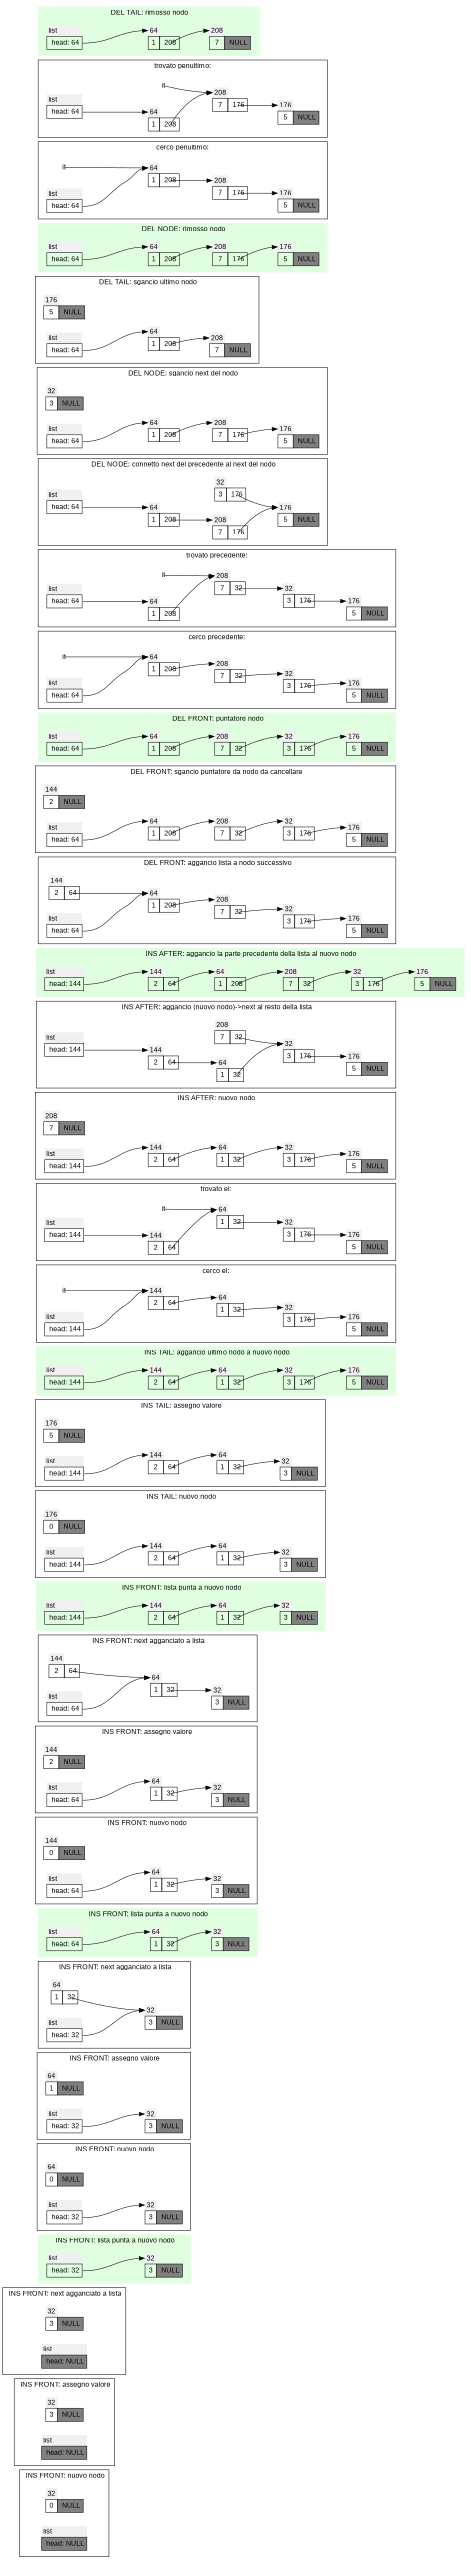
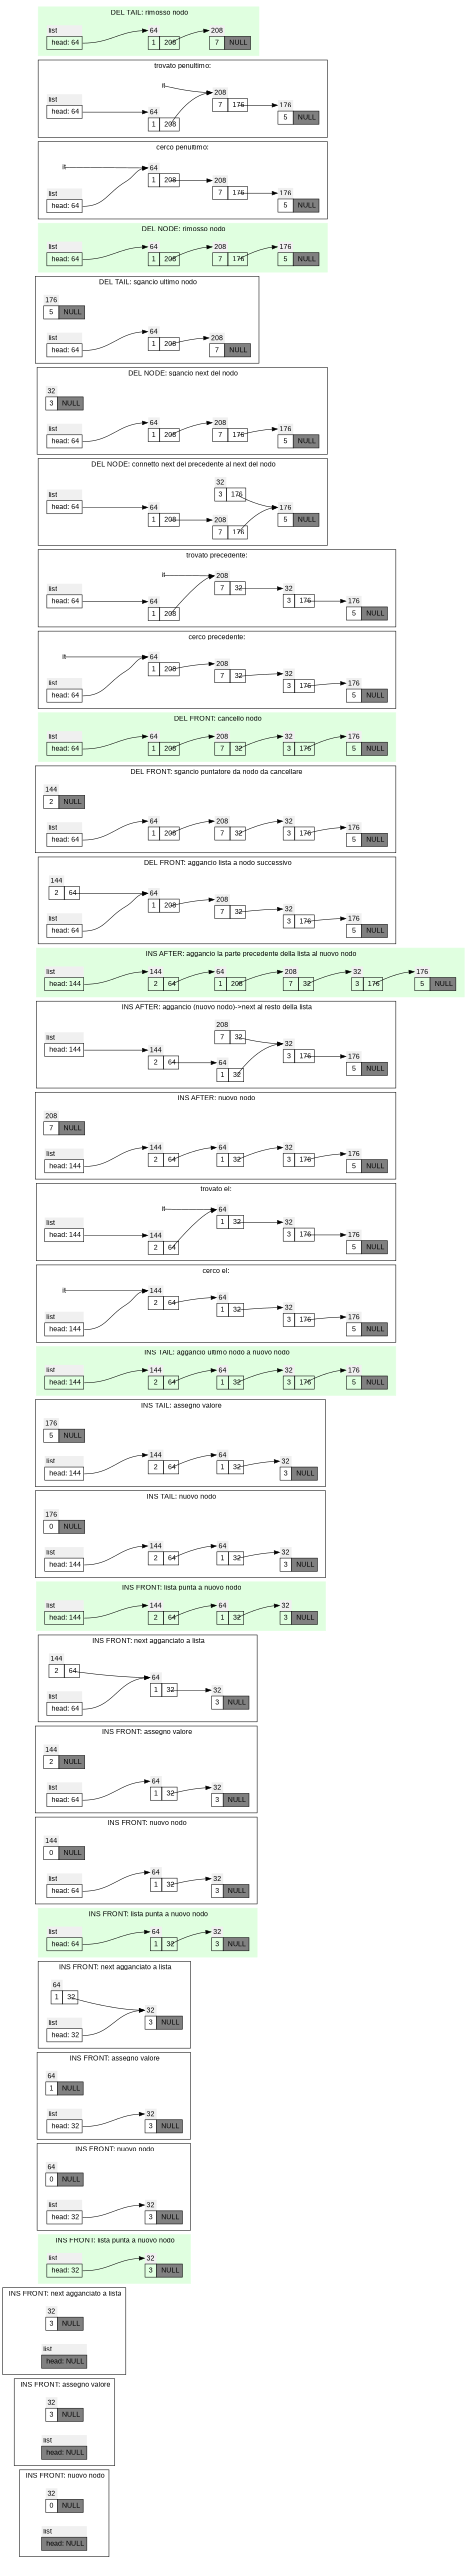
cluster " DEL FRONT: puntatore nodo": label " DEL FRONT: puntatore nodo" -> " DEL FRONT: cancello nodo"
